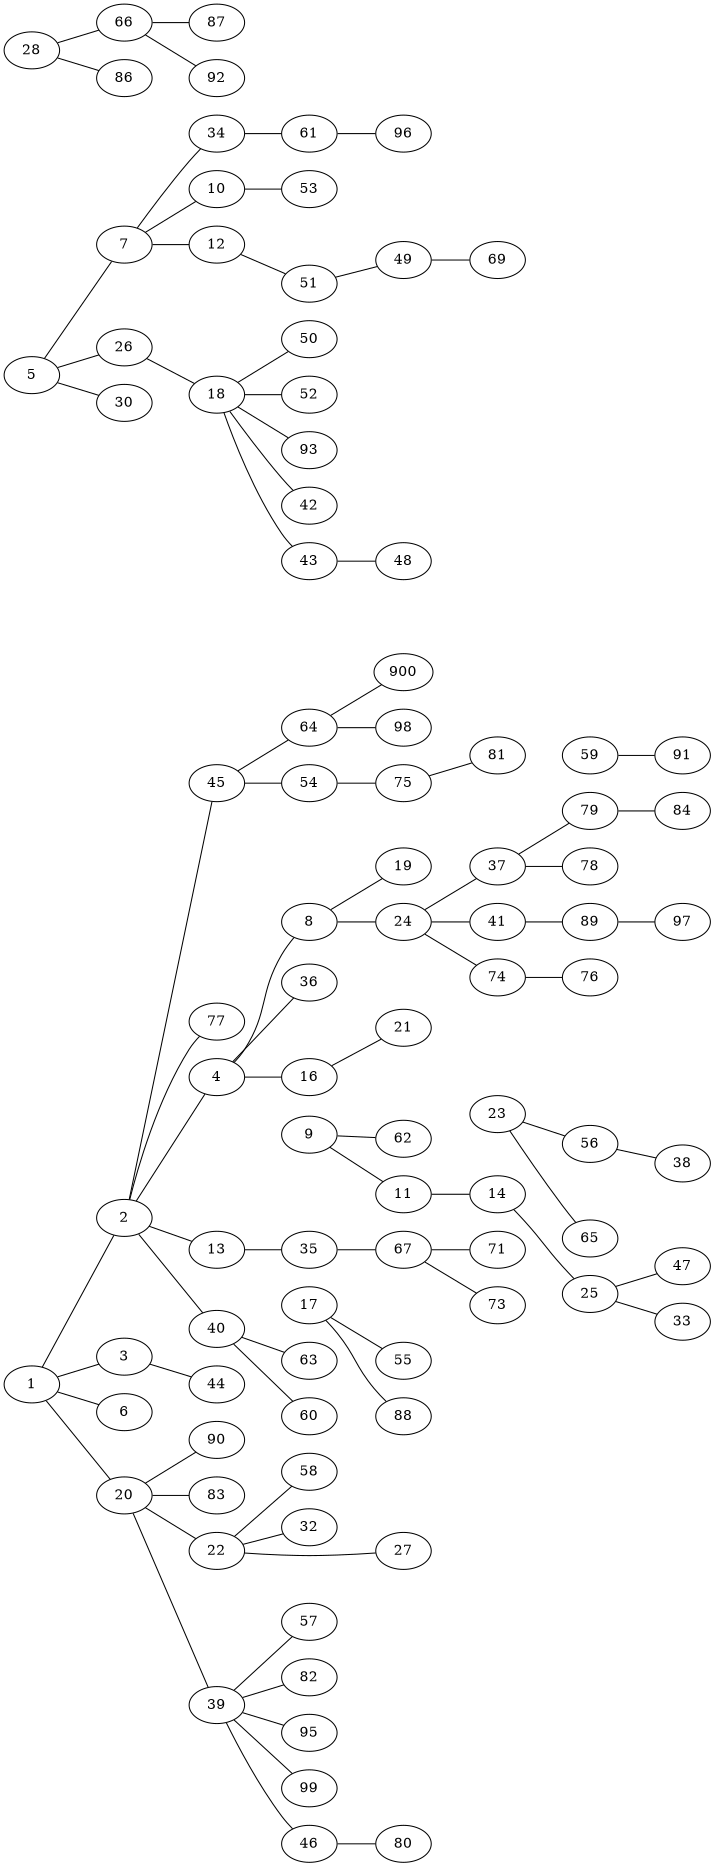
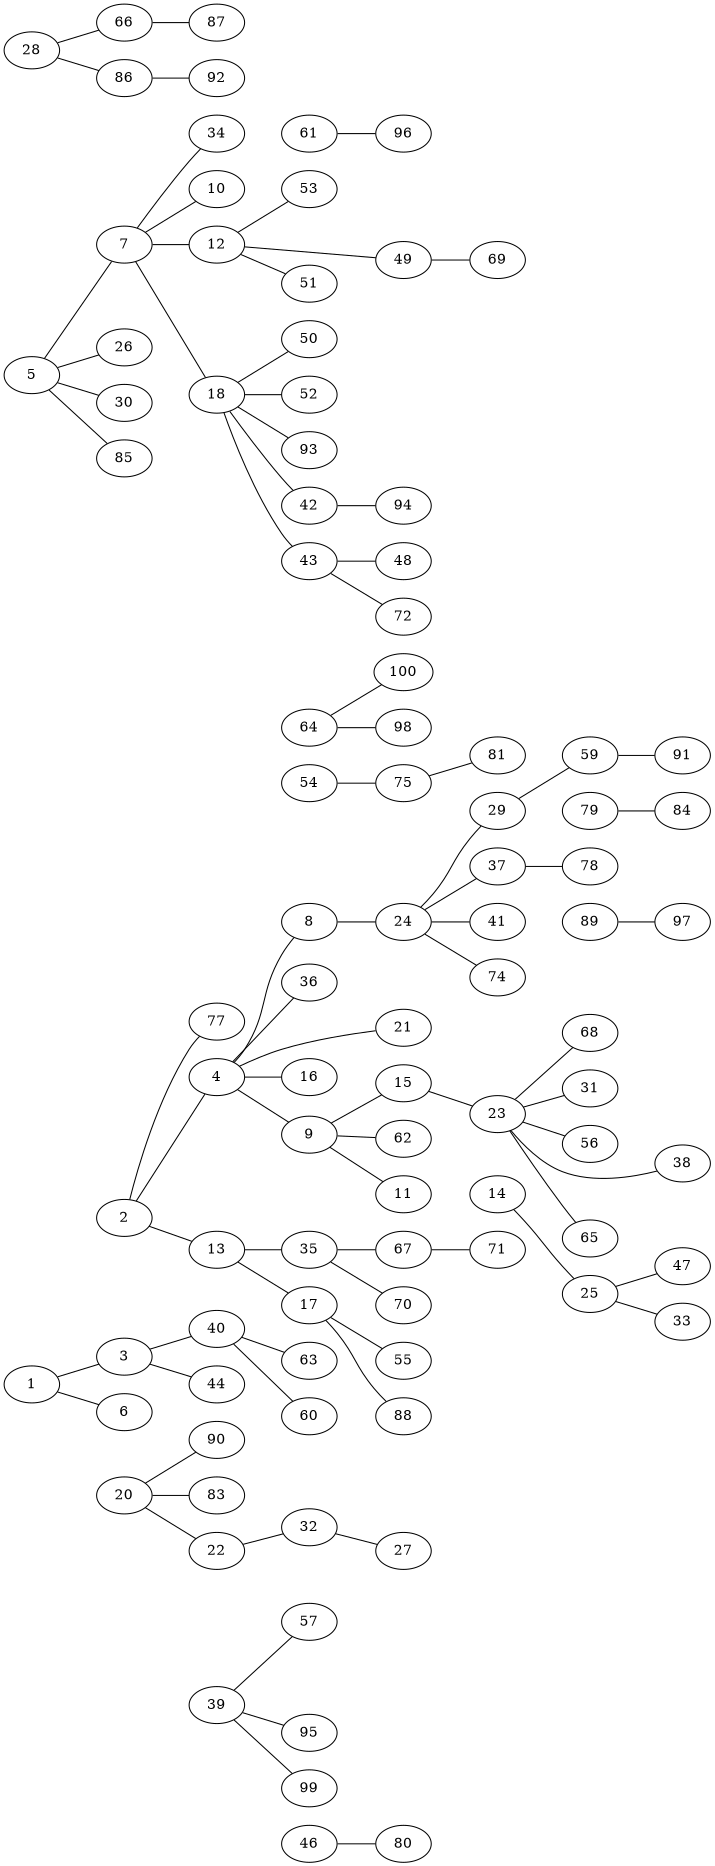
edge "66" -- "92": now "86" -- "92"
edge "34" -- "61": removed
edge "10" -- "53": now "12" -- "53"
edge "49" -- "51": now "49" -- "12"
edge "26" -- "18": now "7" -- "18"
node "85": added
node "94": added
node "72": added
node "900": label "900" -> "100"
node "45": removed
node "29": added
edge "79" -- "37": removed
node "19": removed
edge "41" -- "89": removed
node "76": removed
node "68": added
edge "21" -- "16": now "21" -- "4"
node "15": added
node "31": added
edge "4" -- "9": added
edge "56" -- "38": now "23" -- "38"
edge "11" -- "14": removed
edge "2" -- "40": now "3" -- "40"
edge "13" -- "17": added
edge "2" -- "1": removed
node "70": added
node "73": removed
edge "1" -- "20": removed
node "58": removed
edge "22" -- "27": now "32" -- "27"
edge "20" -- "39": removed
node "82": removed
edge "39" -- "46": removed
